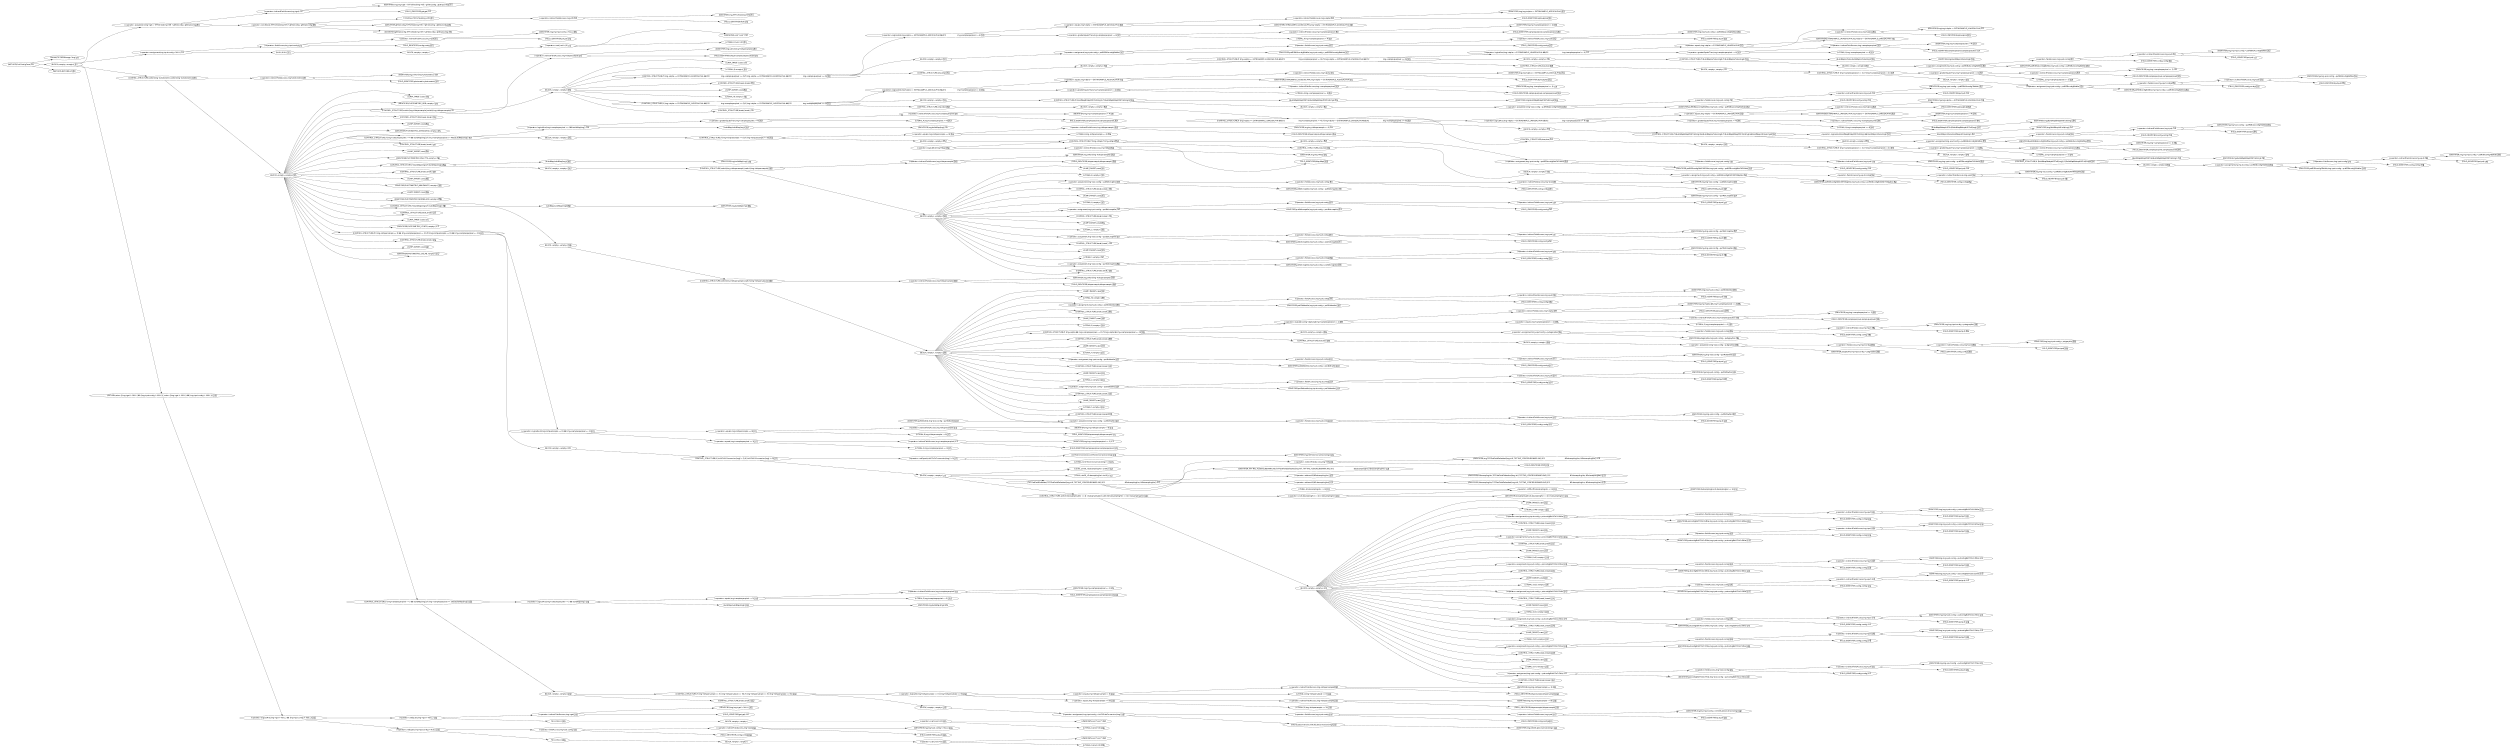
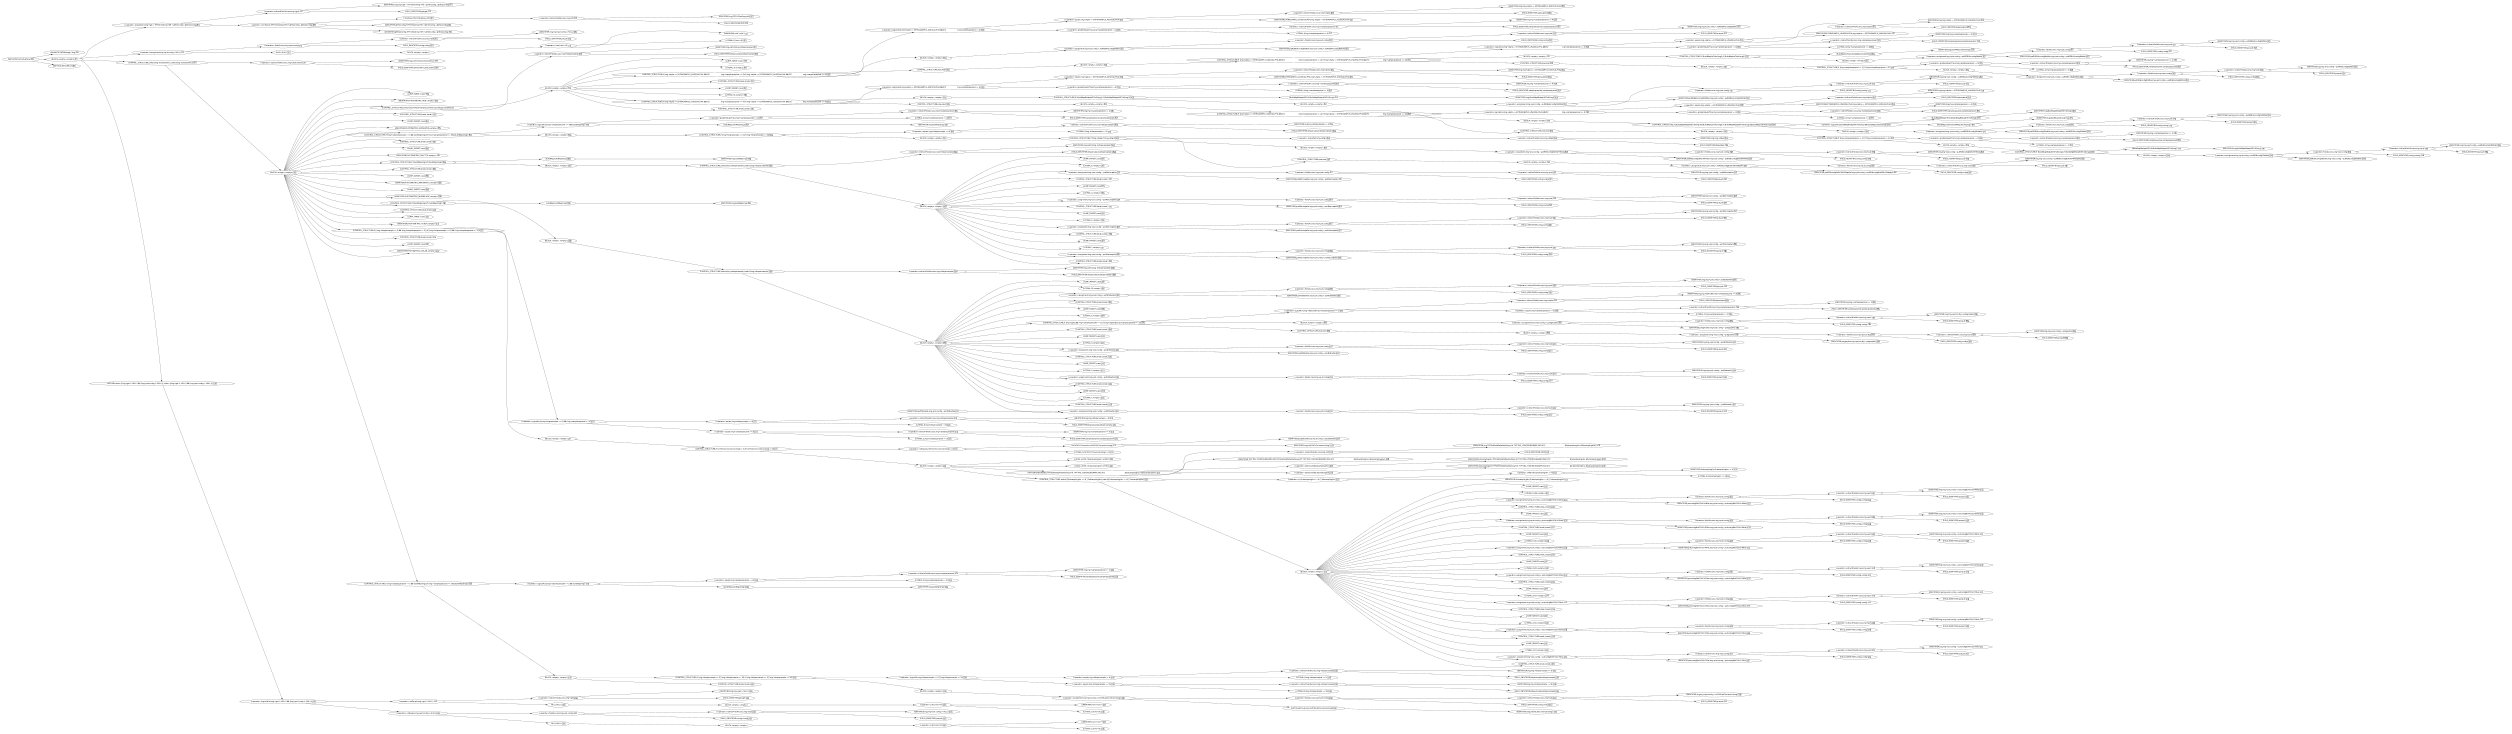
edge "(<operator>.logicalNot,!img->Map)" -> "(CONTROL_STRUCTURE,if (!img->Map),if (!img->Map))": reversed
edge "(<operator>.assignment,img->put.contig = put2bitbwtile)" -> "(IDENTIFIER,put2bitbwtile,img->put.contig = put2bitbwtile)": now "(initYCbCrConversion,initYCbCrConversion(img))" -> "(IDENTIFIER,put2bitbwtile,img->put.contig = put2bitbwtile)"
edge "(LITERAL,4,SubsamplingHor << 4)" -> "(<operator>.shiftLeft,SubsamplingHor << 4)": reversed
